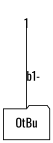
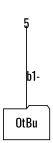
node "1": label "1" -> "5"
